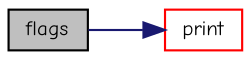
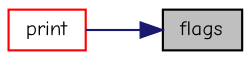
edge "flags" -> "print": reversed
